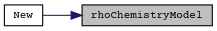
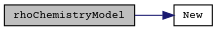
edge "New" -> "rhoChemistryModel": reversed
